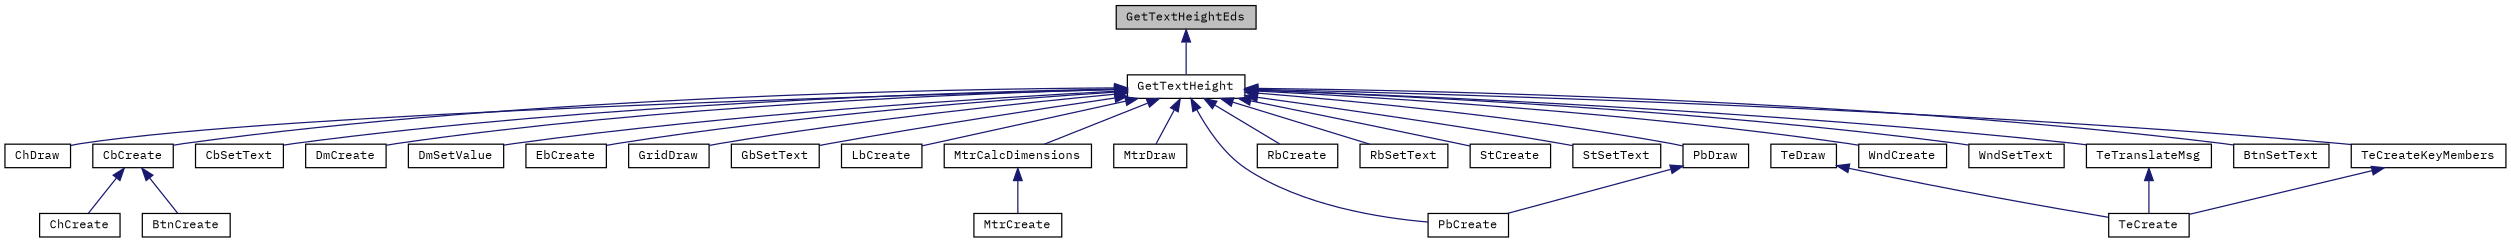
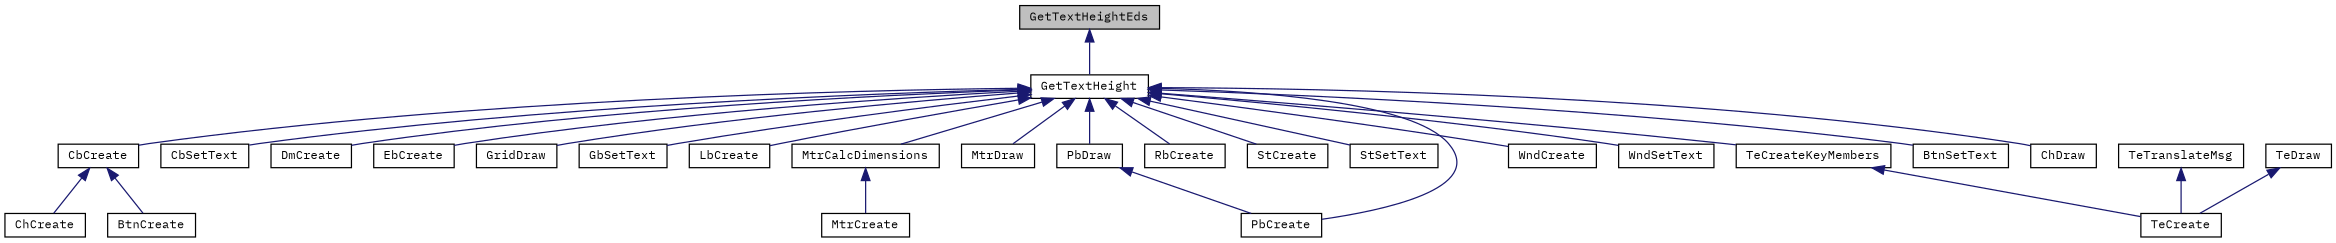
edge "TeTranslateMsg" -> "GetTextHeight": removed
node "DmSetValue": removed
node "RbSetText": removed
